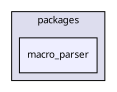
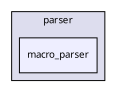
cluster "packages": label "packages" -> "parser"
